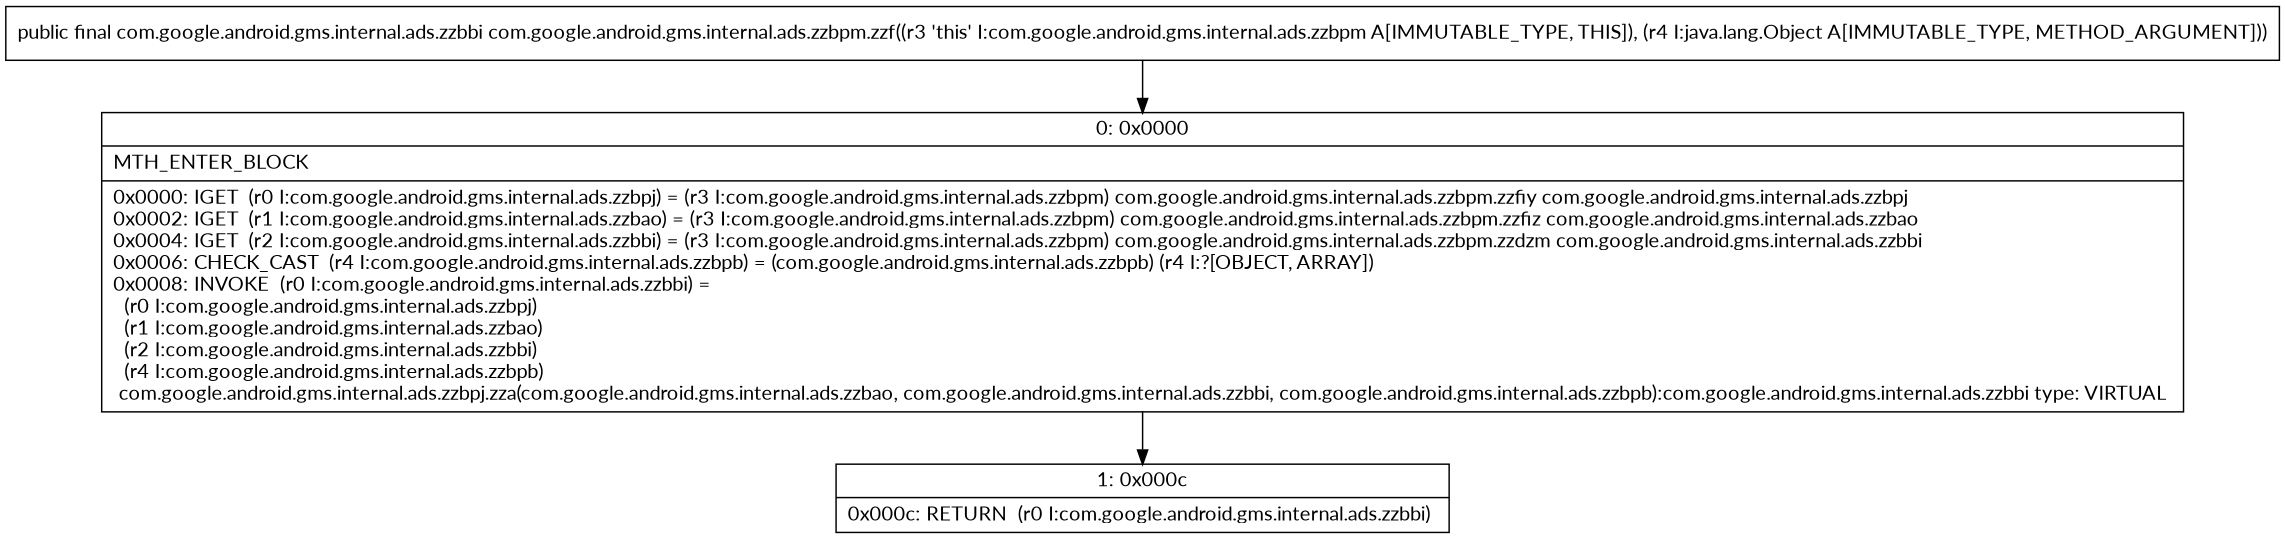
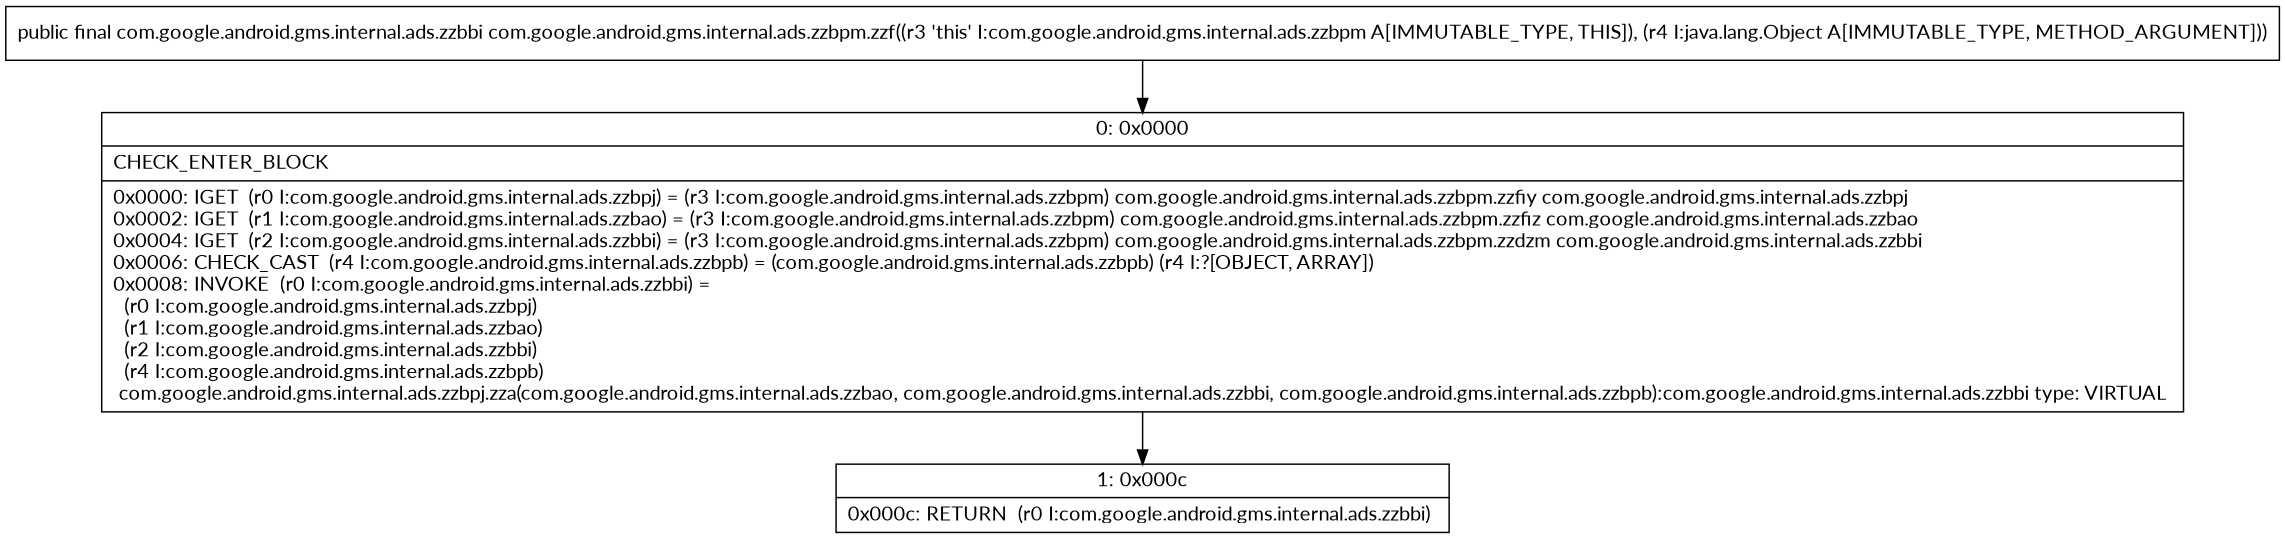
node "0: 0x0000": text "MTH_ENTER_BLOCK" -> "CHECK_ENTER_BLOCK"
